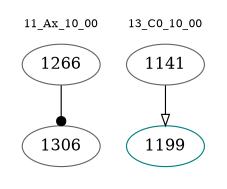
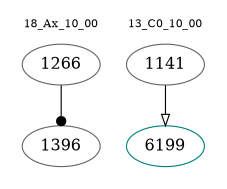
cluster "11_Ax_10_00": label "11_Ax_10_00" -> "18_Ax_10_00"
node "1306": label "1306" -> "1396"
node "1199": label "1199" -> "6199"
